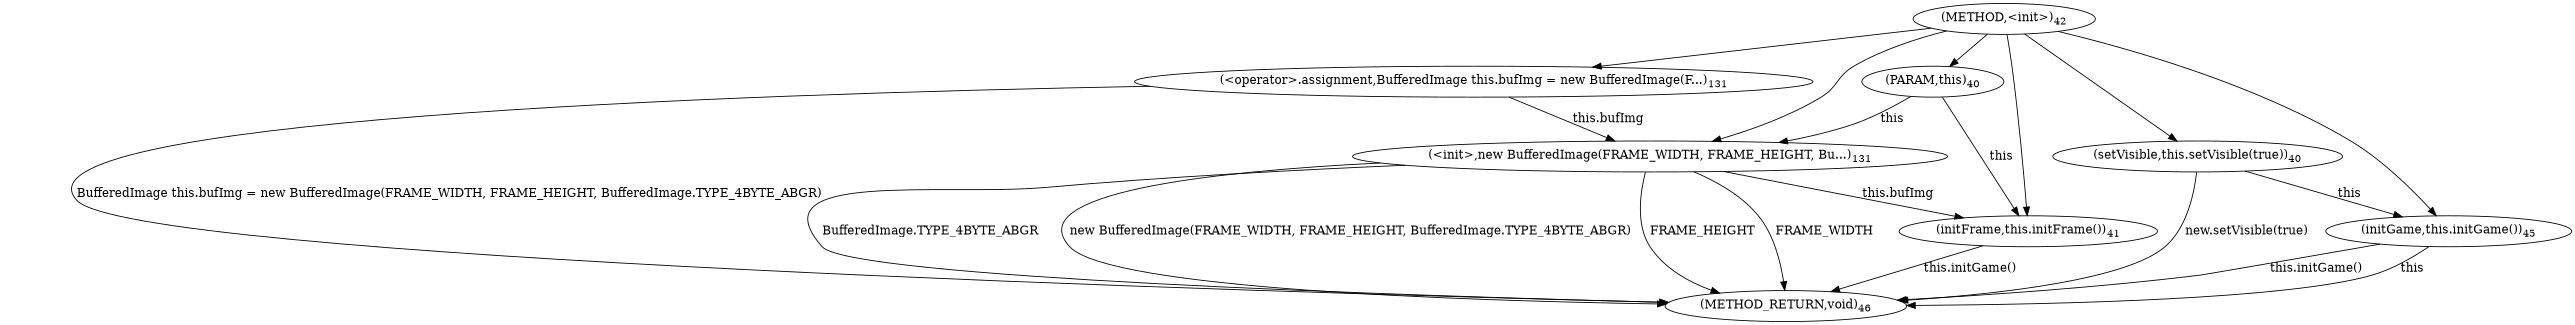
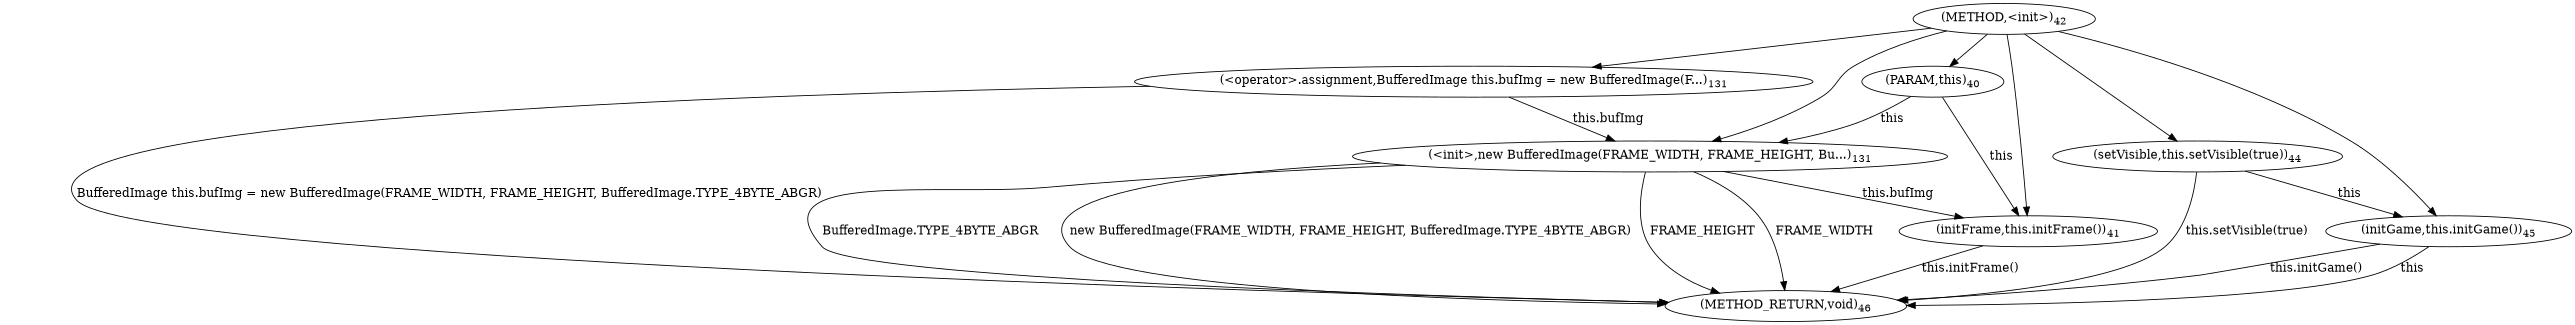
node "(setVisible,this.setVisible(true))": text "40" -> "44"
edge "(setVisible,this.setVisible(true))" -> "(METHOD_RETURN,void)": label "new.setVisible(true)" -> "this.setVisible(true)"
edge "(initFrame,this.initFrame())" -> "(METHOD_RETURN,void)": label "this.initGame()" -> "this.initFrame()"
